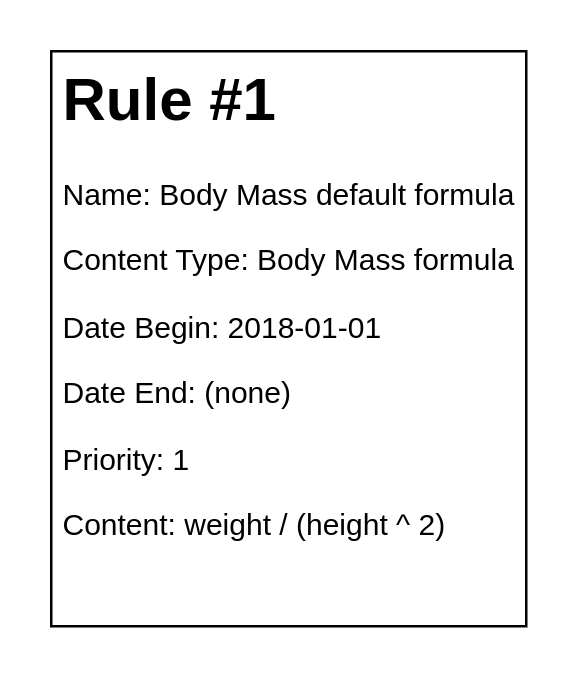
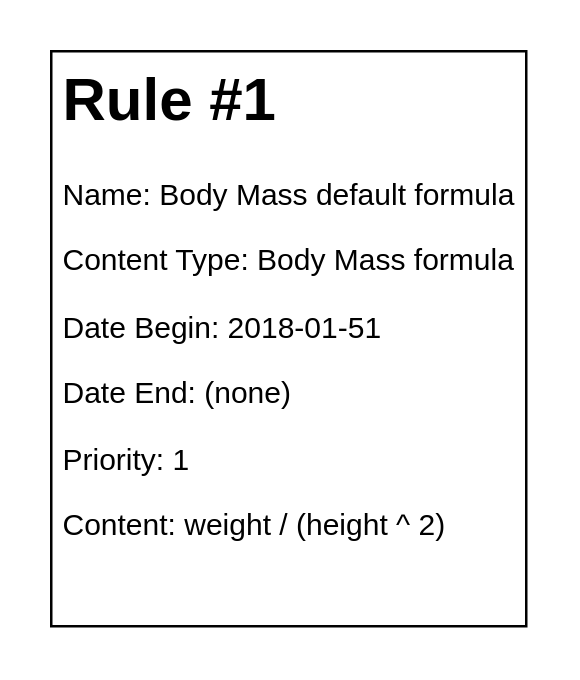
node "Rule #1Name: Body Mass default formula Content Type: Body Mass formula Date Begin: 2018-01-01 Date End: (none) Priority: 1 Content: weight / (height ^ 2)": label "Rule #1Name: Body Mass default formula Content Type: Body Mass formula Date Begin: 2018-01-01 Date End: (none) Priority: 1 Content: weight / (height ^ 2)" -> "Rule #1Name: Body Mass default formula Content Type: Body Mass formula Date Begin: 2018-01-51 Date End: (none) Priority: 1 Content: weight / (height ^ 2)"
